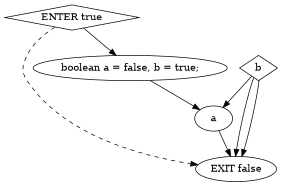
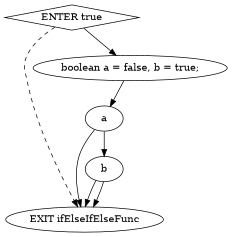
node "b": shape diamond -> ellipse
edge "b" -> "a": reversed
node "EXIT false": label "EXIT false" -> "EXIT ifElseIfElseFunc"
